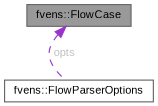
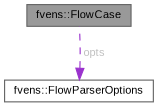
edge "fvens::FlowParserOptions" -> "fvens::FlowCase": reversed
